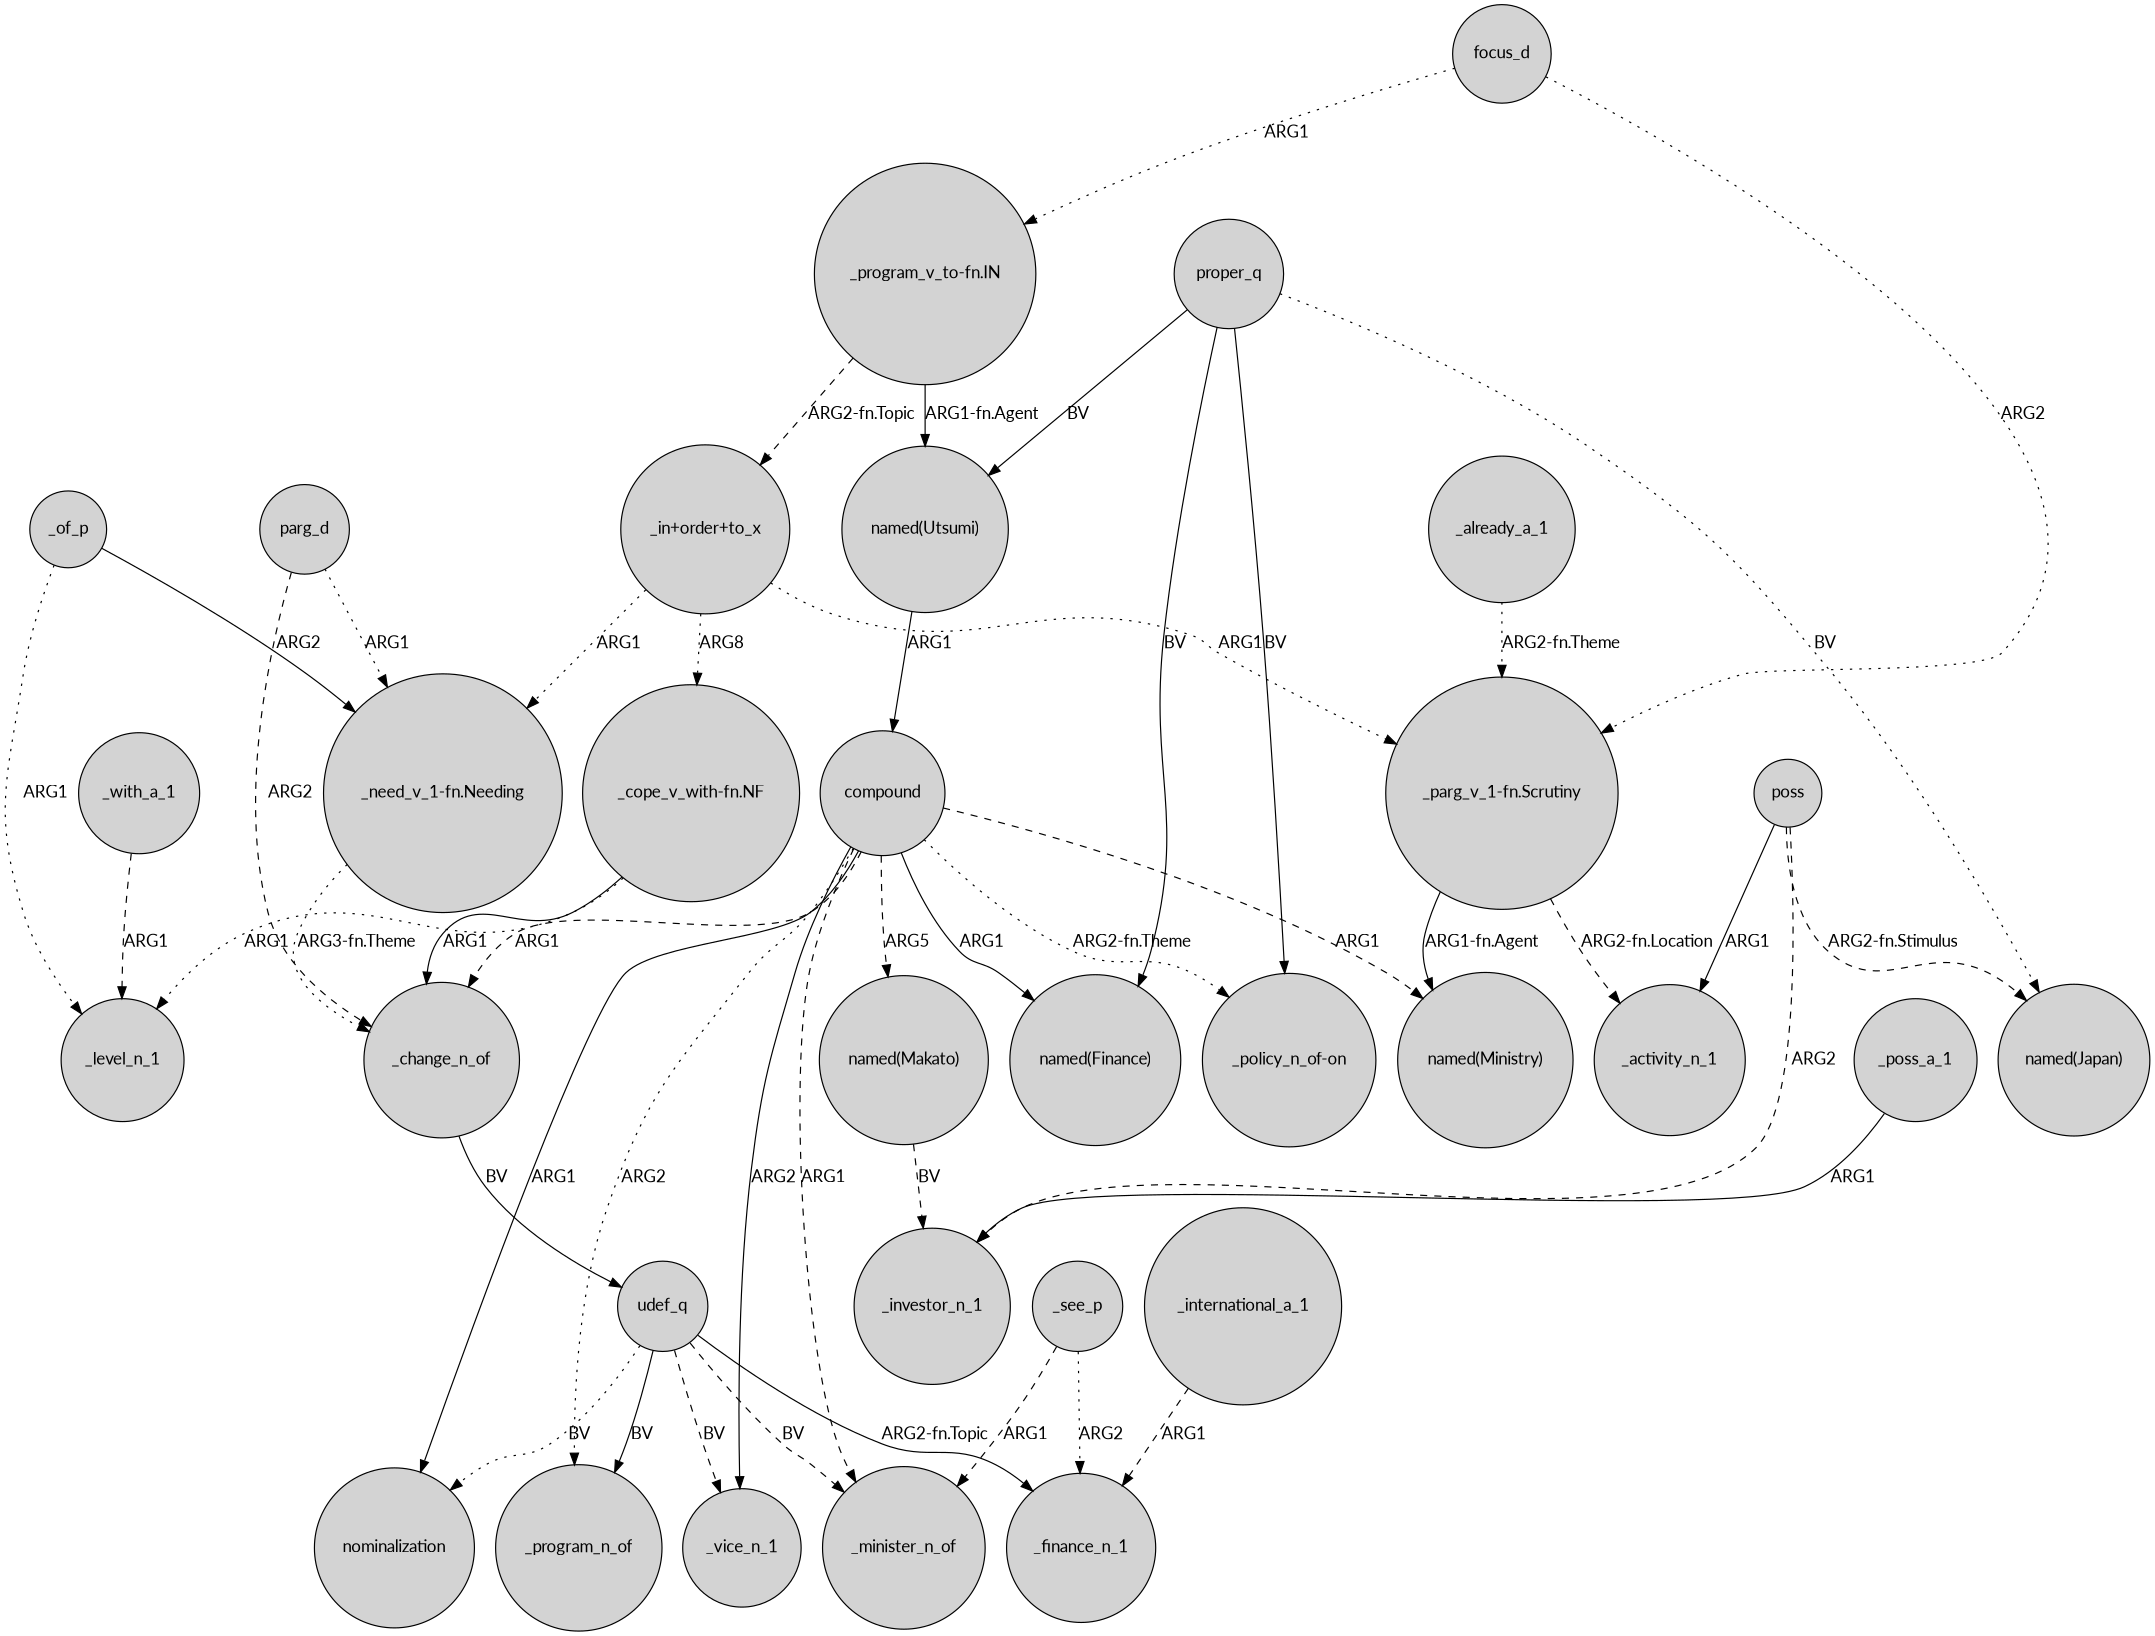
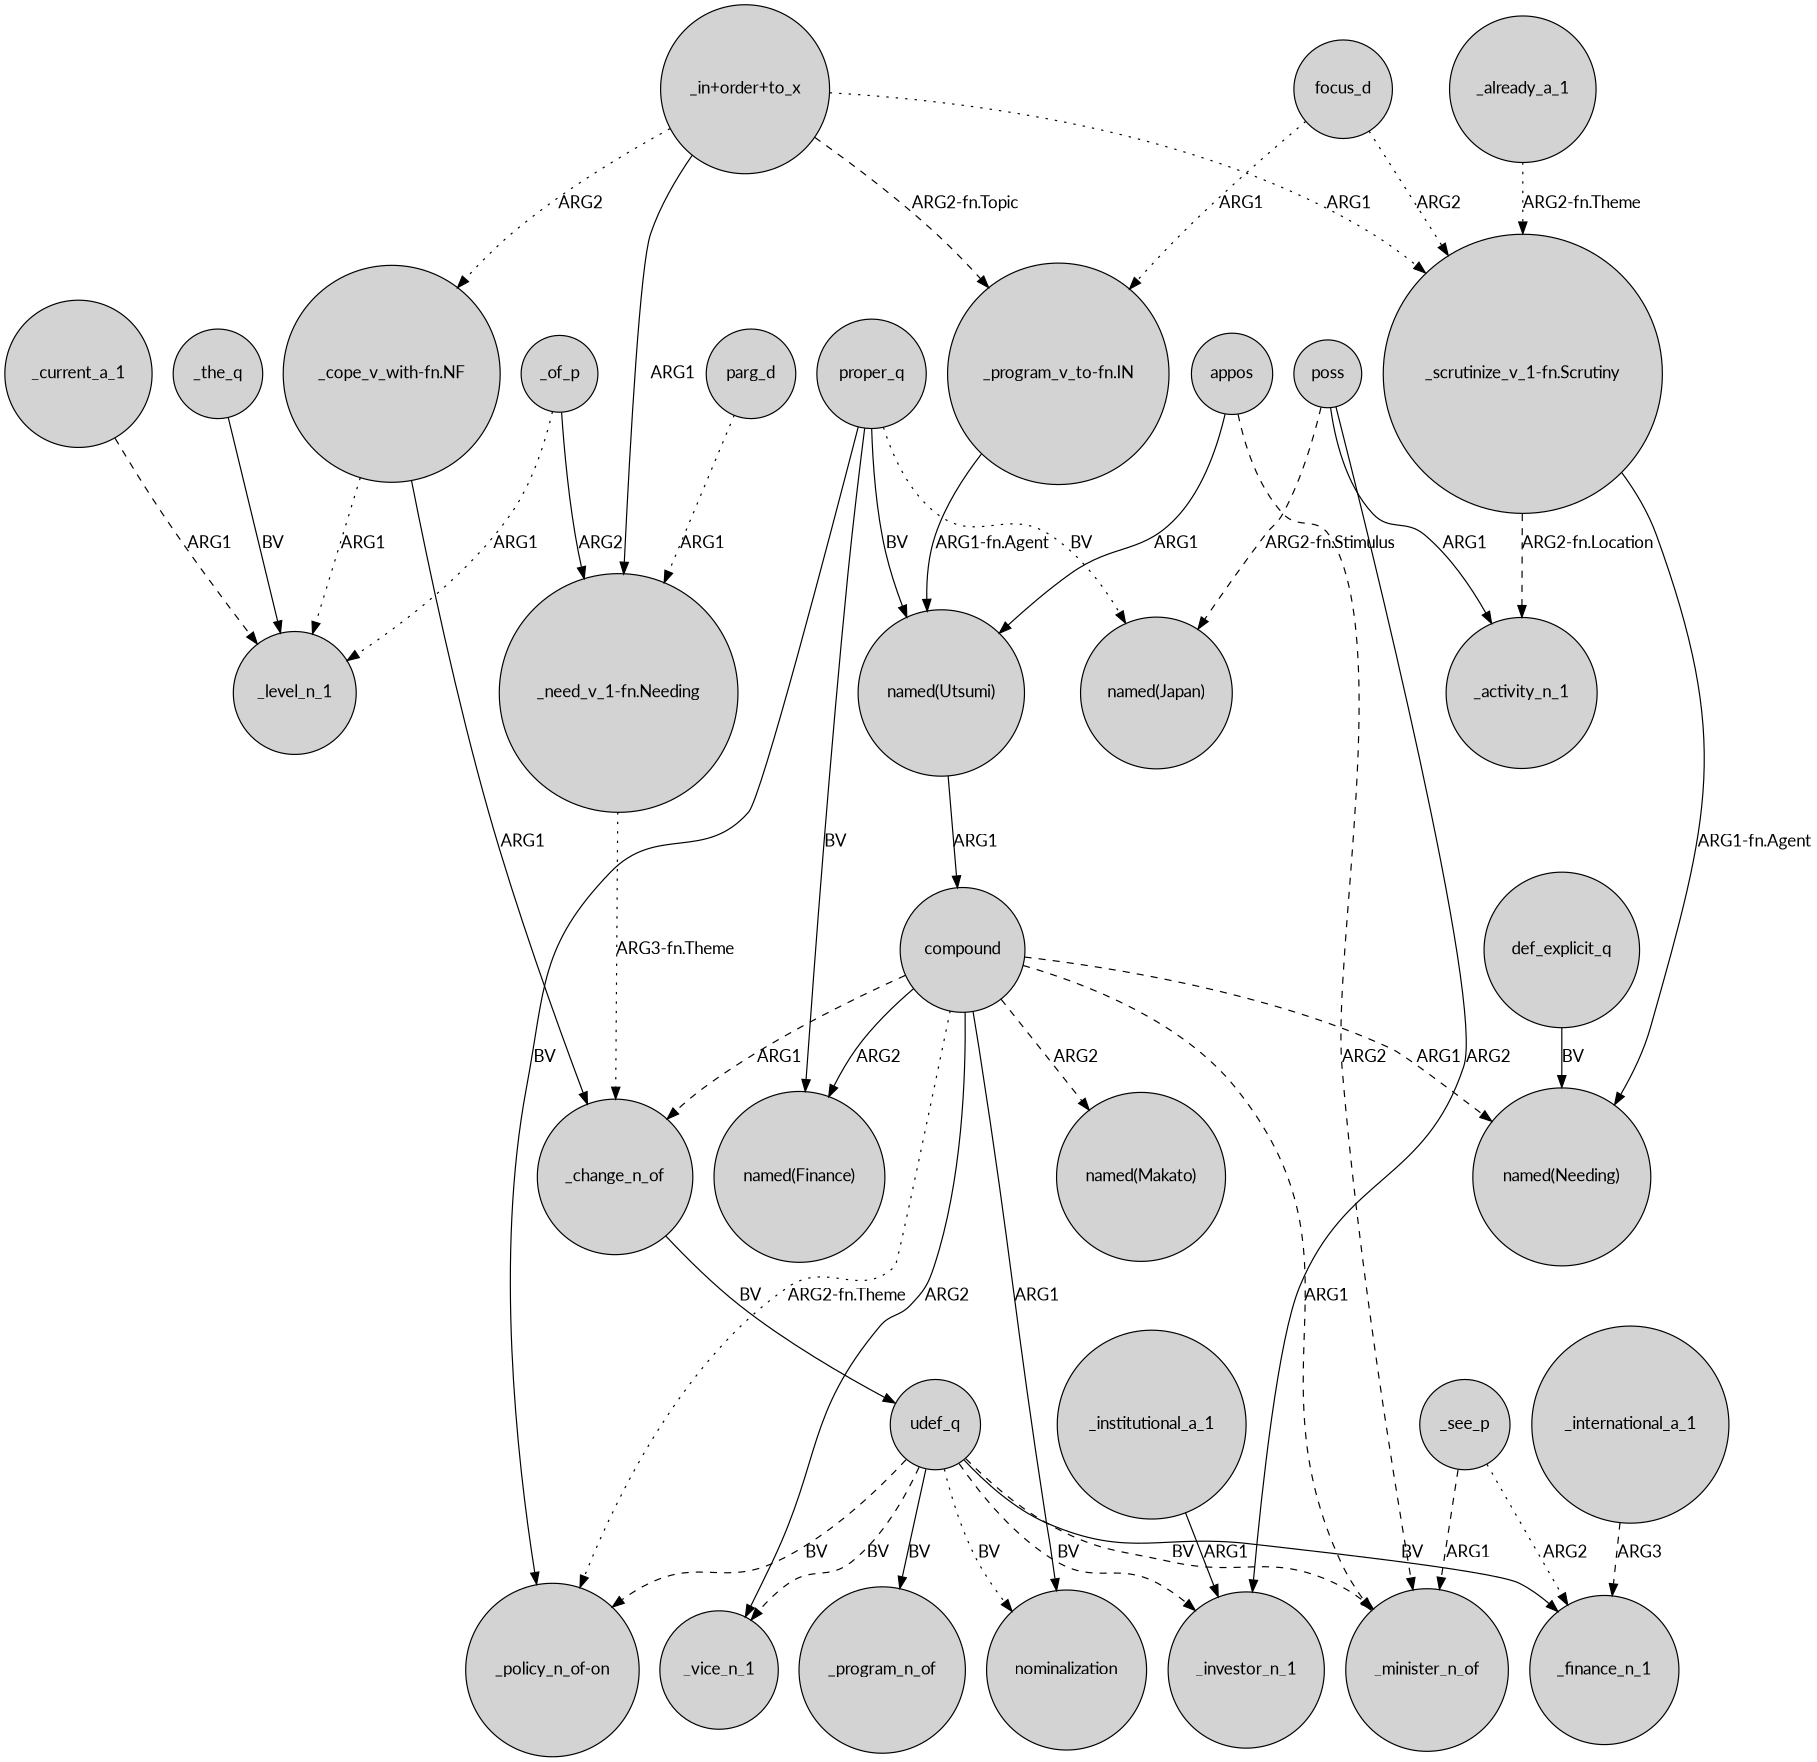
node "_the_q": added
node "appos": added
edge "_program_v_to-fn.IN" -> "_in+order+to_x": reversed
edge "_in+order+to_x" -> "_cope_v_with-fn.NF": label "ARG8" -> "ARG2"
edge "_in+order+to_x" -> "_need_v_1-fn.Needing": style dotted -> solid
node "_with_a_1": label "_with_a_1" -> "_current_a_1"
node "_parg_v_1-fn.Scrutiny": label "_parg_v_1-fn.Scrutiny" -> "_scrutinize_v_1-fn.Scrutiny"
edge "parg_d" -> "_change_n_of": removed, label "ARG2"
edge "compound" -> "named(Makato)": label "ARG5" -> "ARG2"
edge "compound" -> "named(Finance)": label "ARG1" -> "ARG2"
node "def_explicit_q": added
node "named(Ministry)": label "named(Ministry)" -> "named(Needing)"
node "_poss_a_1": label "_poss_a_1" -> "_institutional_a_1"
edge "compound" -> "_program_n_of": removed, label "ARG2"
edge "named(Makato)" -> "_investor_n_1": now "udef_q" -> "_investor_n_1"
edge "poss" -> "_investor_n_1": style dashed -> solid
edge "udef_q" -> "_finance_n_1": label "ARG2-fn.Topic" -> "BV"
edge "_international_a_1" -> "_finance_n_1": label "ARG1" -> "ARG3"
edge "udef_q" -> "_policy_n_of-on": added, label "BV"
